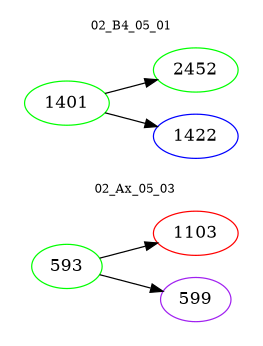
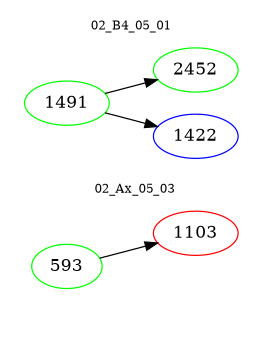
node "1401": label "1401" -> "1491"
node "599": removed
